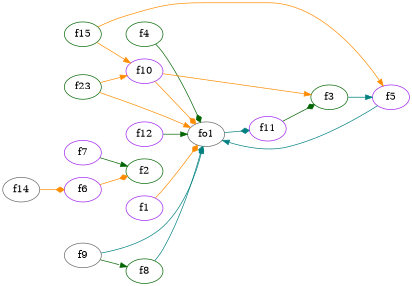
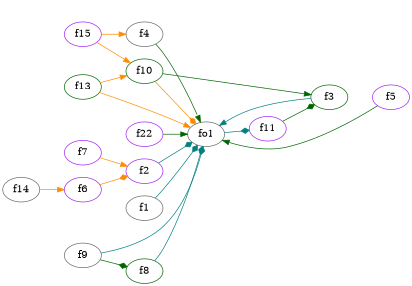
edge "f15" -> "f5": now "f15" -> "f4"
node "f15": color darkgreen -> purple
node "f4": color darkgreen -> gray40
node "f10": color purple -> darkgreen
edge "f4" -> "fo1": arrowhead diamond -> normal
edge "f10" -> "f3": color darkorange -> darkgreen
node "f23": label "f23" -> "f13"
edge "f3" -> "f5": now "f3" -> "fo1"
node "f12": label "f12" -> "f22"
edge "f5" -> "fo1": color teal -> darkgreen
edge "f2" -> "fo1": added
edge "f7" -> "f2": color darkgreen -> darkorange
node "f2": color darkgreen -> purple
edge "f1" -> "fo1": color darkorange -> teal
edge "f14" -> "f6": arrowhead diamond -> normal
node "f1": color purple -> gray40
edge "f9" -> "fo1": arrowhead normal -> diamond
edge "f9" -> "f8": arrowhead normal -> diamond
